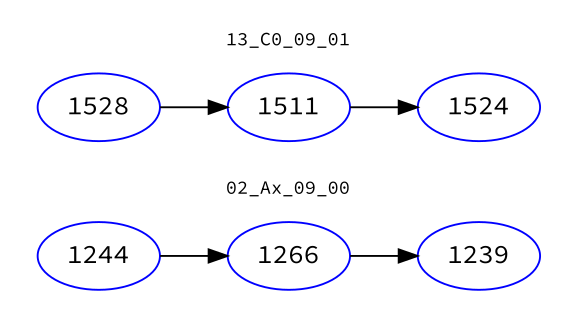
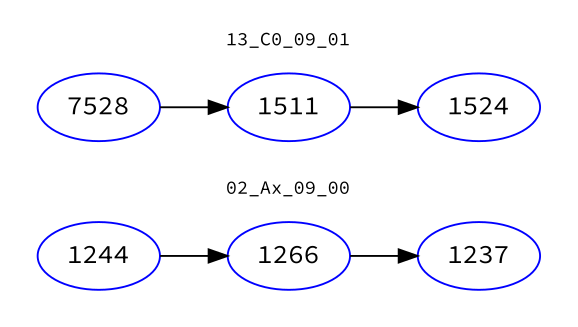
node "1528": label "1528" -> "7528"
node "1239": label "1239" -> "1237"
